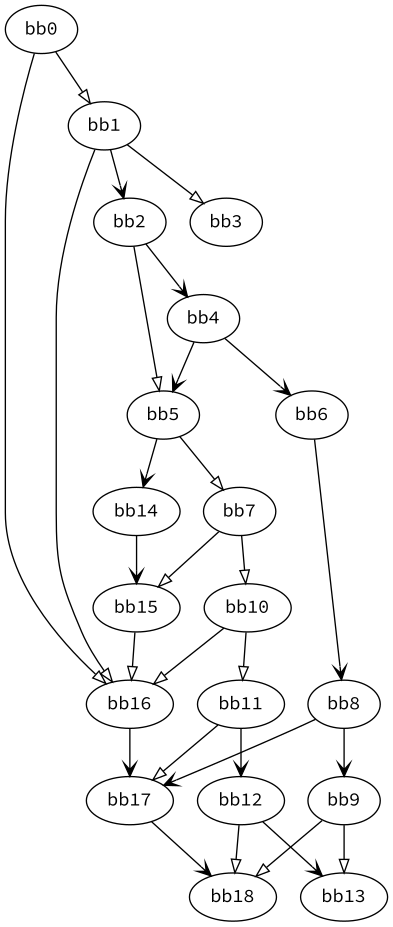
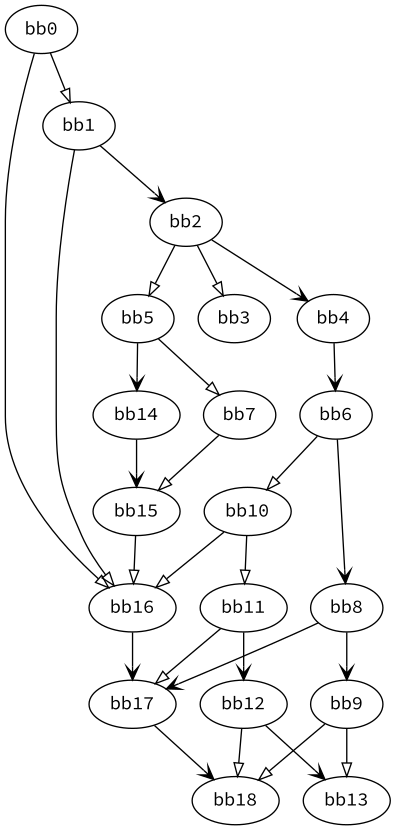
edge "bb1" -> "bb3": now "bb2" -> "bb3"
edge "bb4" -> "bb5": removed
edge "bb7" -> "bb10": now "bb6" -> "bb10"
